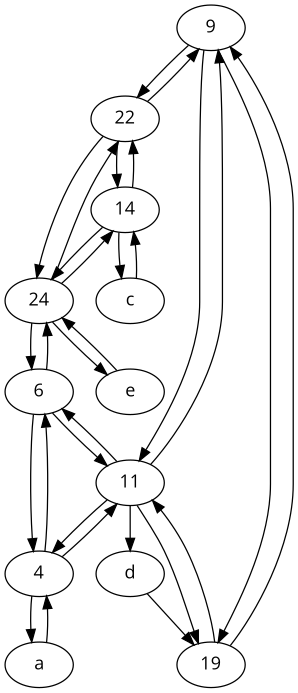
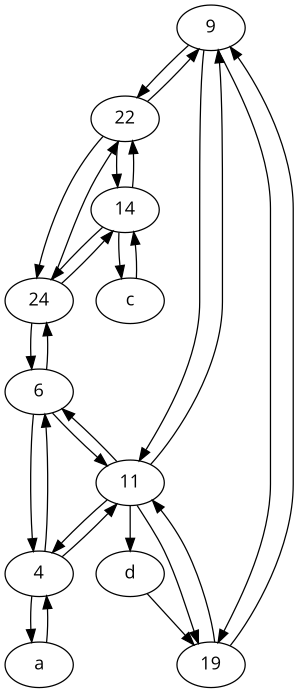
node "e": removed
